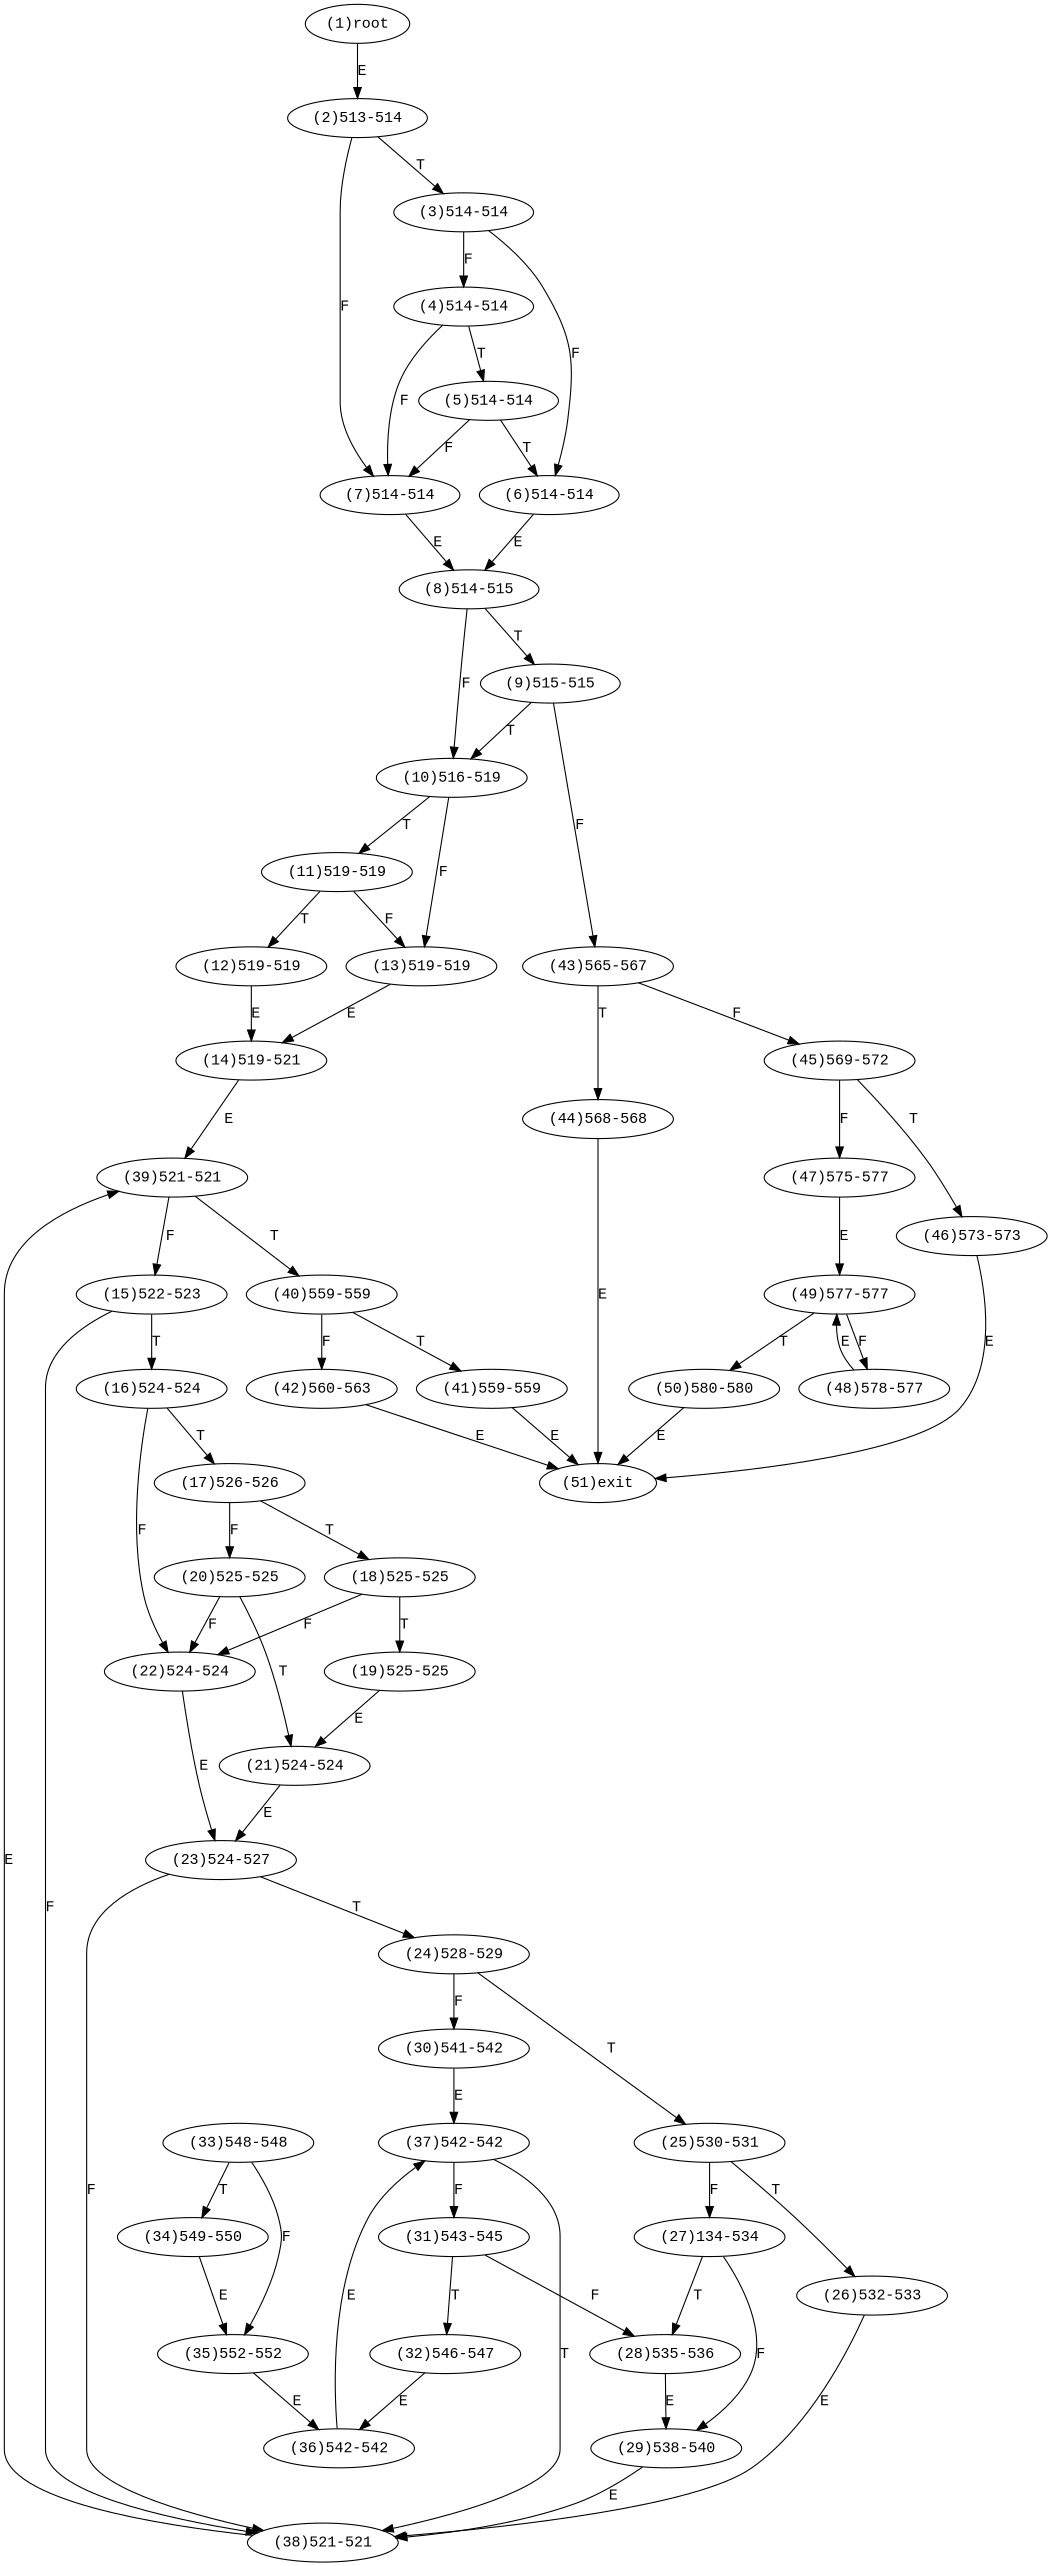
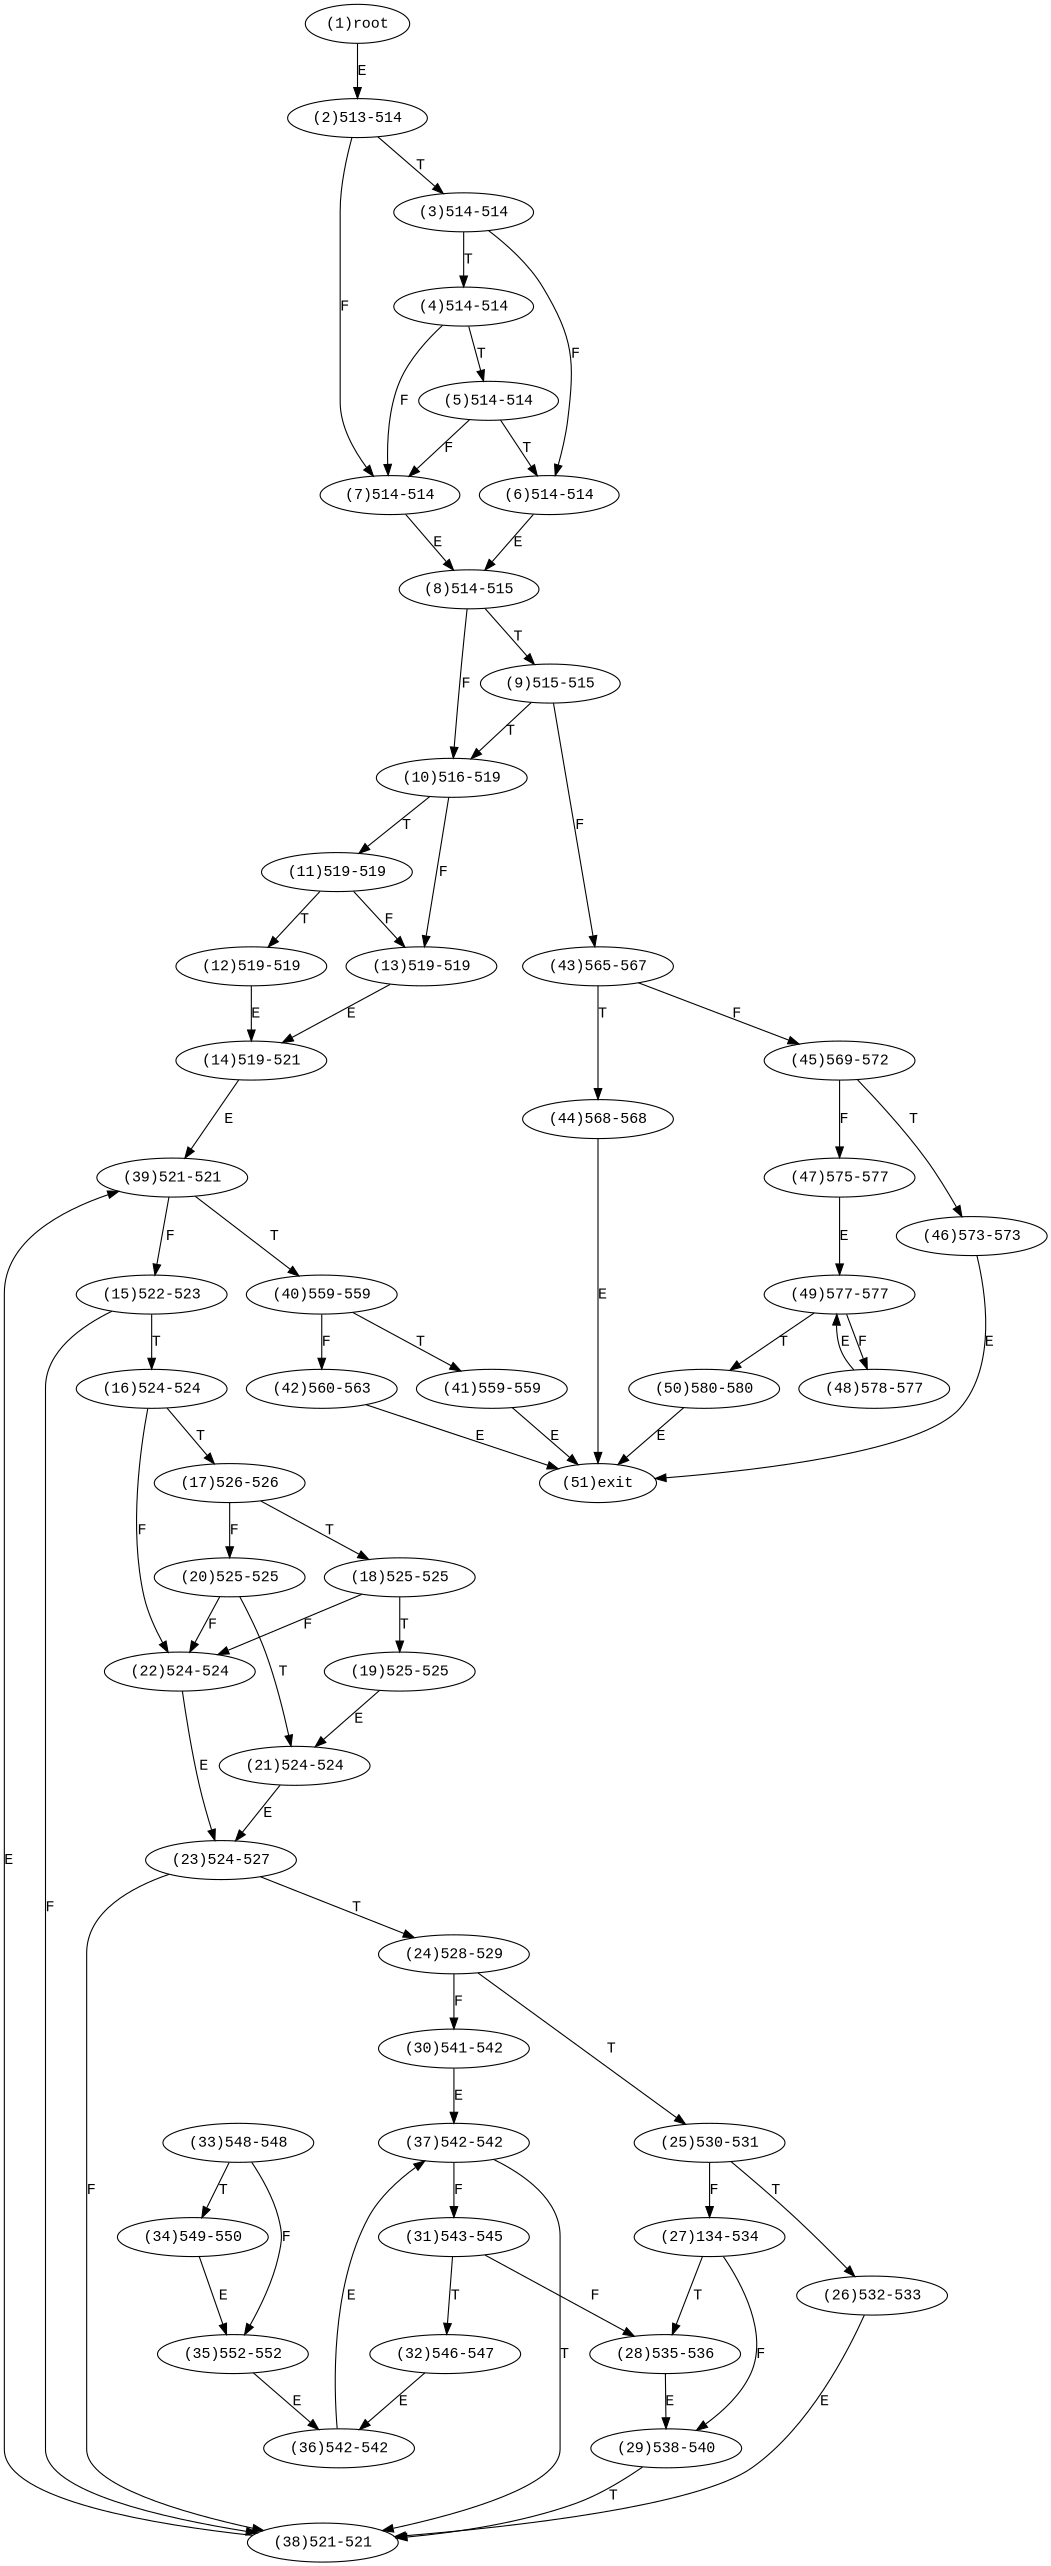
edge "(3)514-514" -> "(4)514-514": label "F" -> "T"
edge "(29)538-540" -> "(38)521-521": label "E" -> "T"
